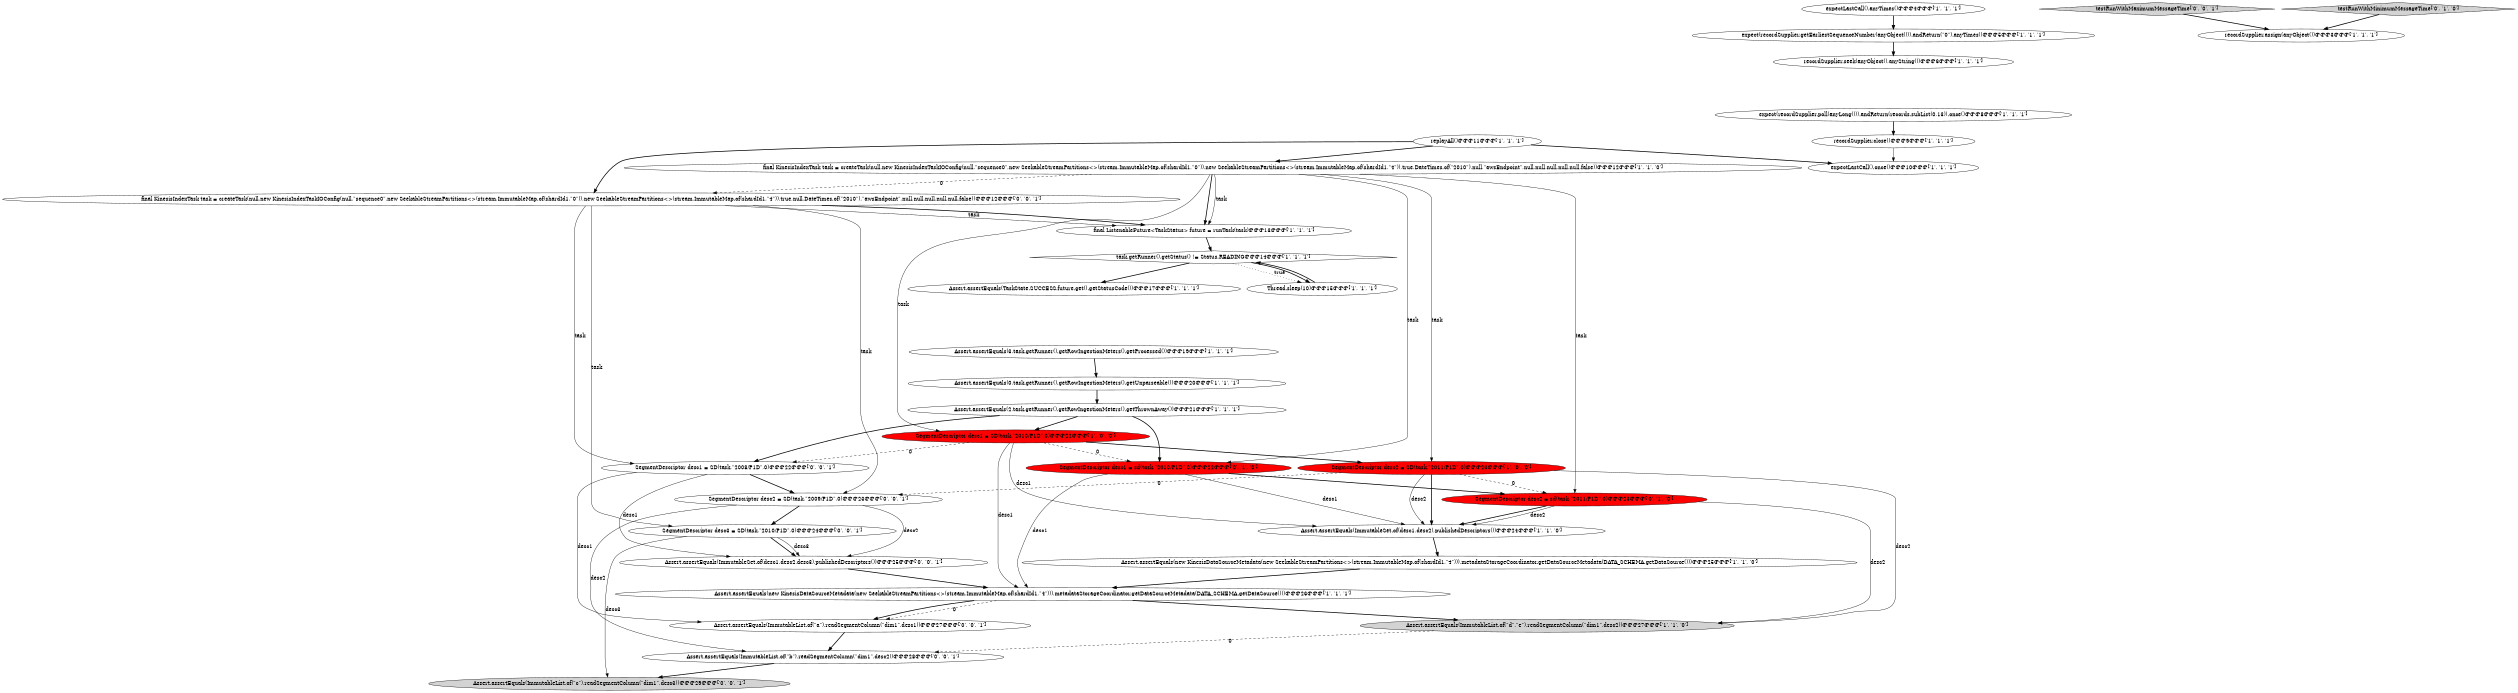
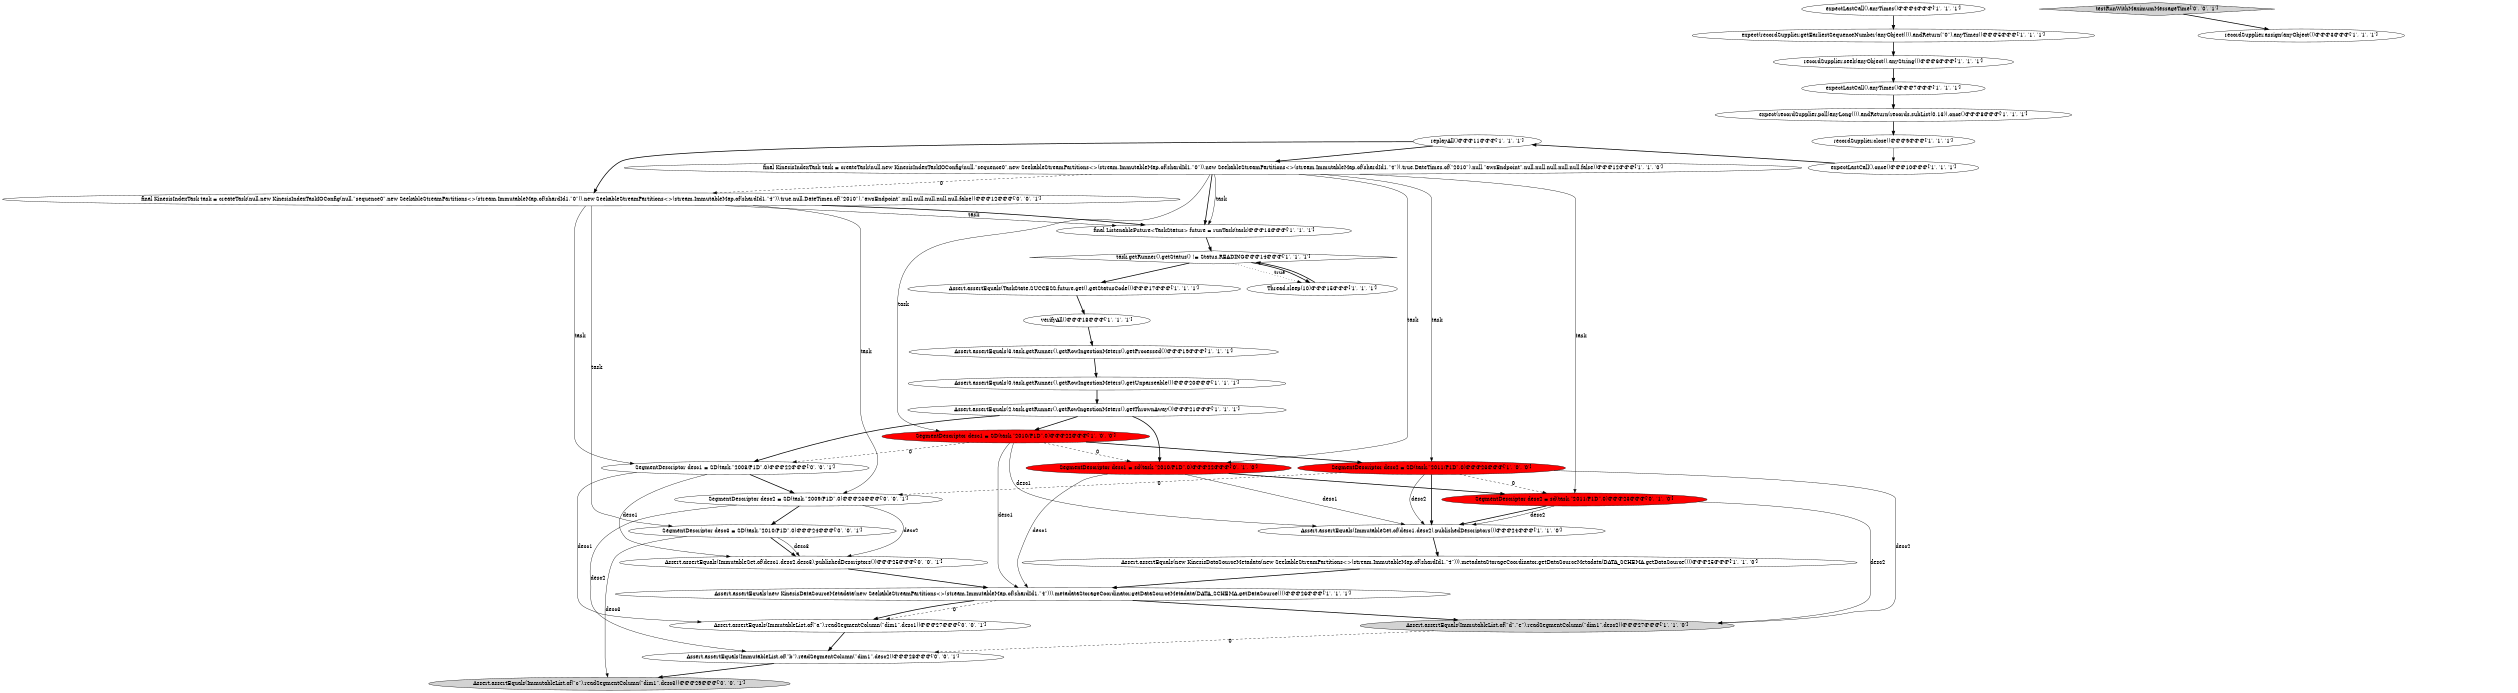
node "testRunWithMinimumMessageTime['0', '1', '0']": removed
node "expectLastCall().anyTimes()@@@7@@@['1', '1', '1']": added
edge "replayAll()@@@11@@@['1', '1', '1']" -> "expectLastCall().once()@@@10@@@['1', '1', '1']": reversed
node "verifyAll()@@@18@@@['1', '1', '1']": added
